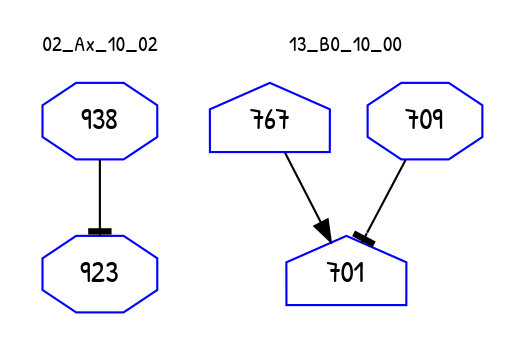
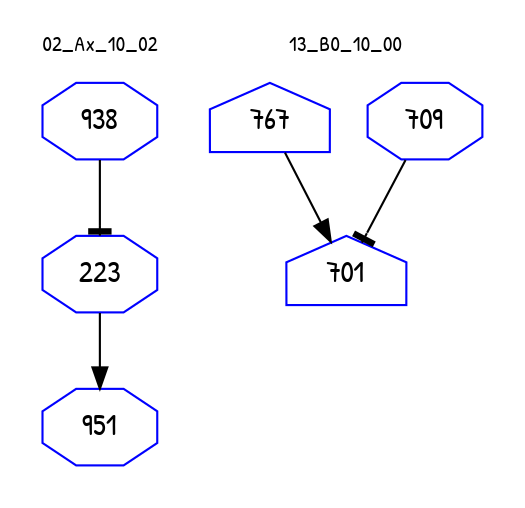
node "923": label "923" -> "223"
node "951": added
